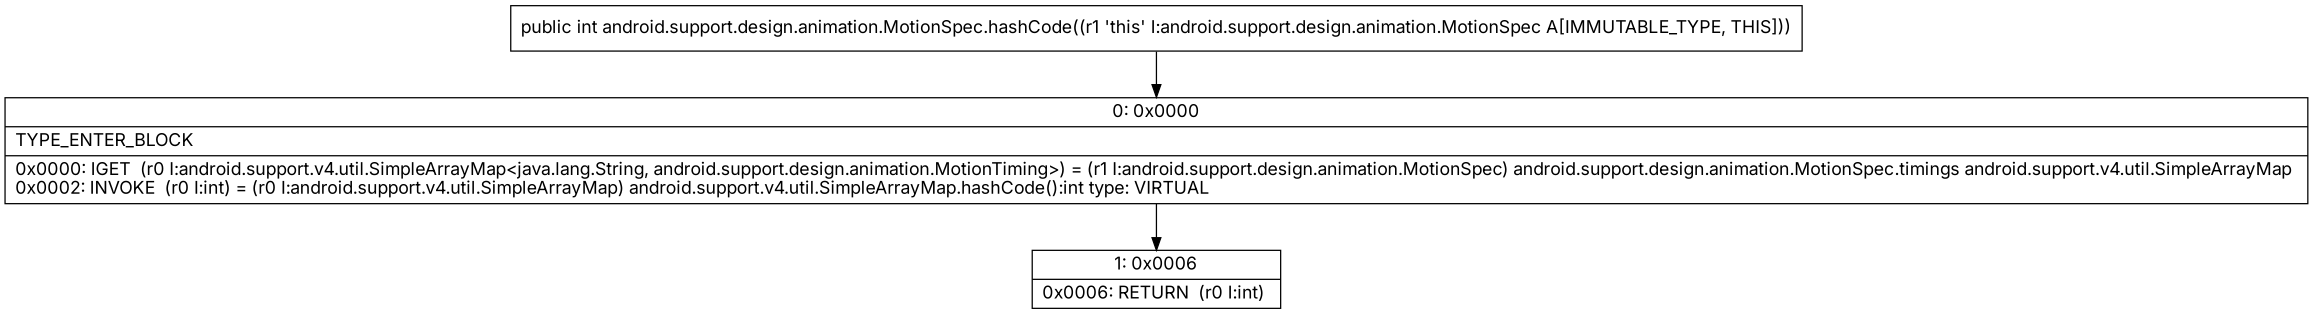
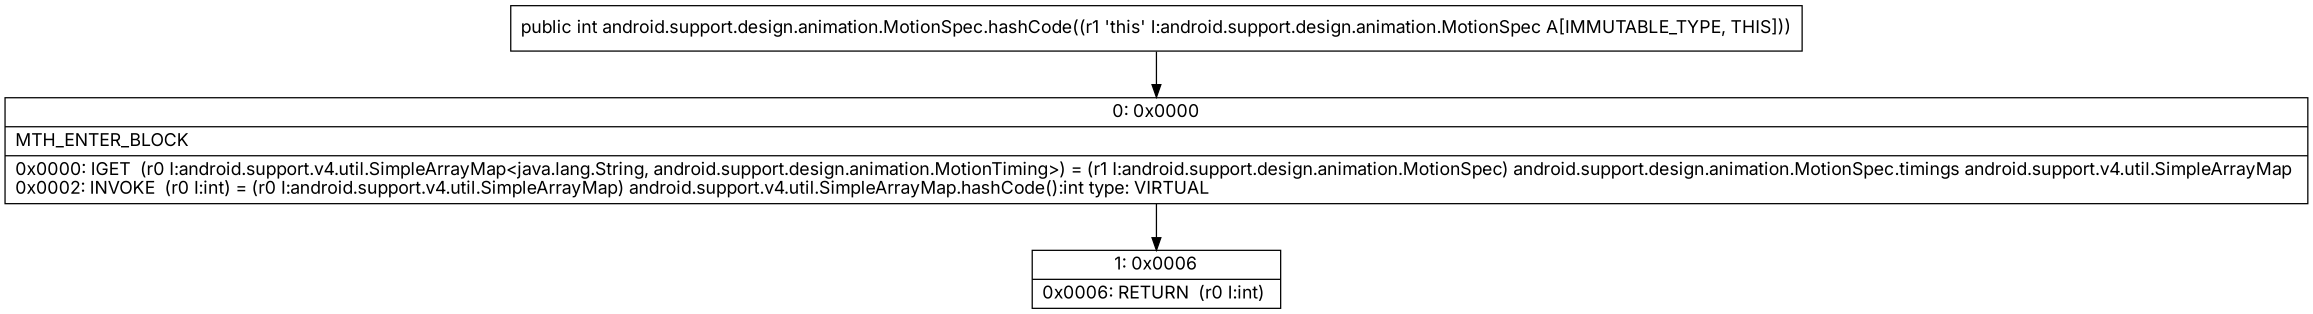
node "0: 0x0000": text "TYPE_ENTER_BLOCK" -> "MTH_ENTER_BLOCK"
